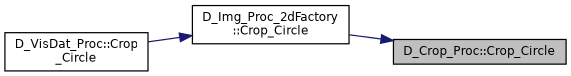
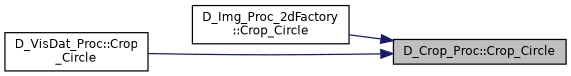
edge "D_VisDat_Proc::Crop _Circle" -> "D_Img_Proc_2dFactory ::Crop_Circle": now "D_VisDat_Proc::Crop _Circle" -> "D_Crop_Proc::Crop_Circle"
